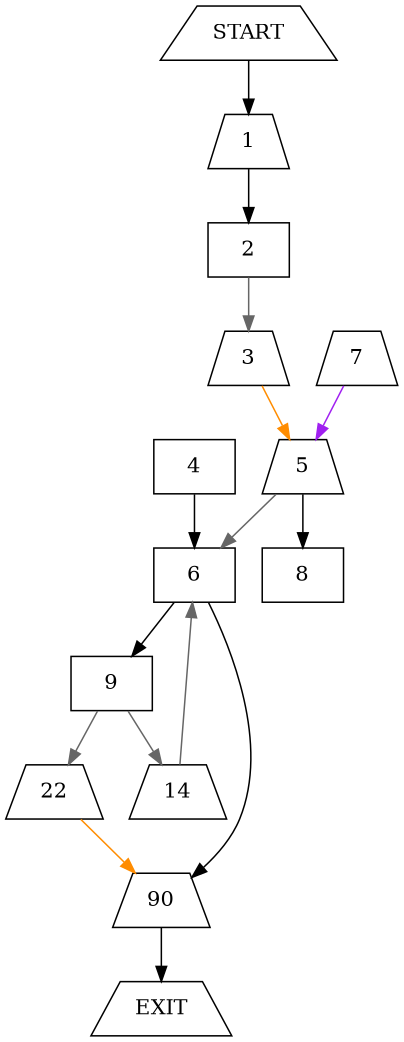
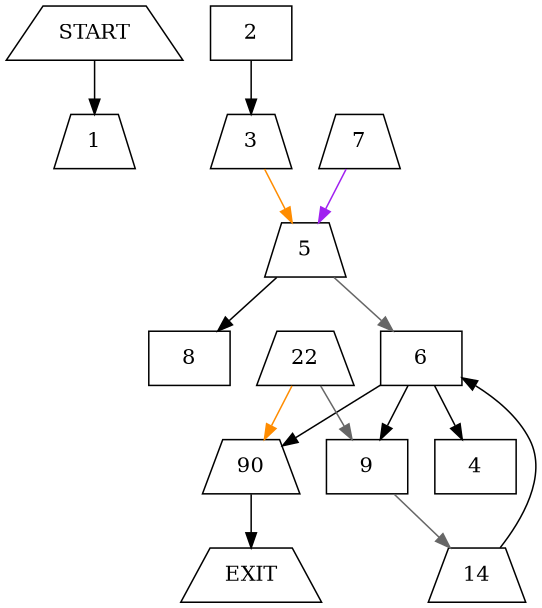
edge "1" -> "2": removed
edge "2" -> "3": color gray40 -> black
edge "4" -> "6": reversed
edge "14" -> "6": color gray40 -> black
edge "9" -> "22": reversed
